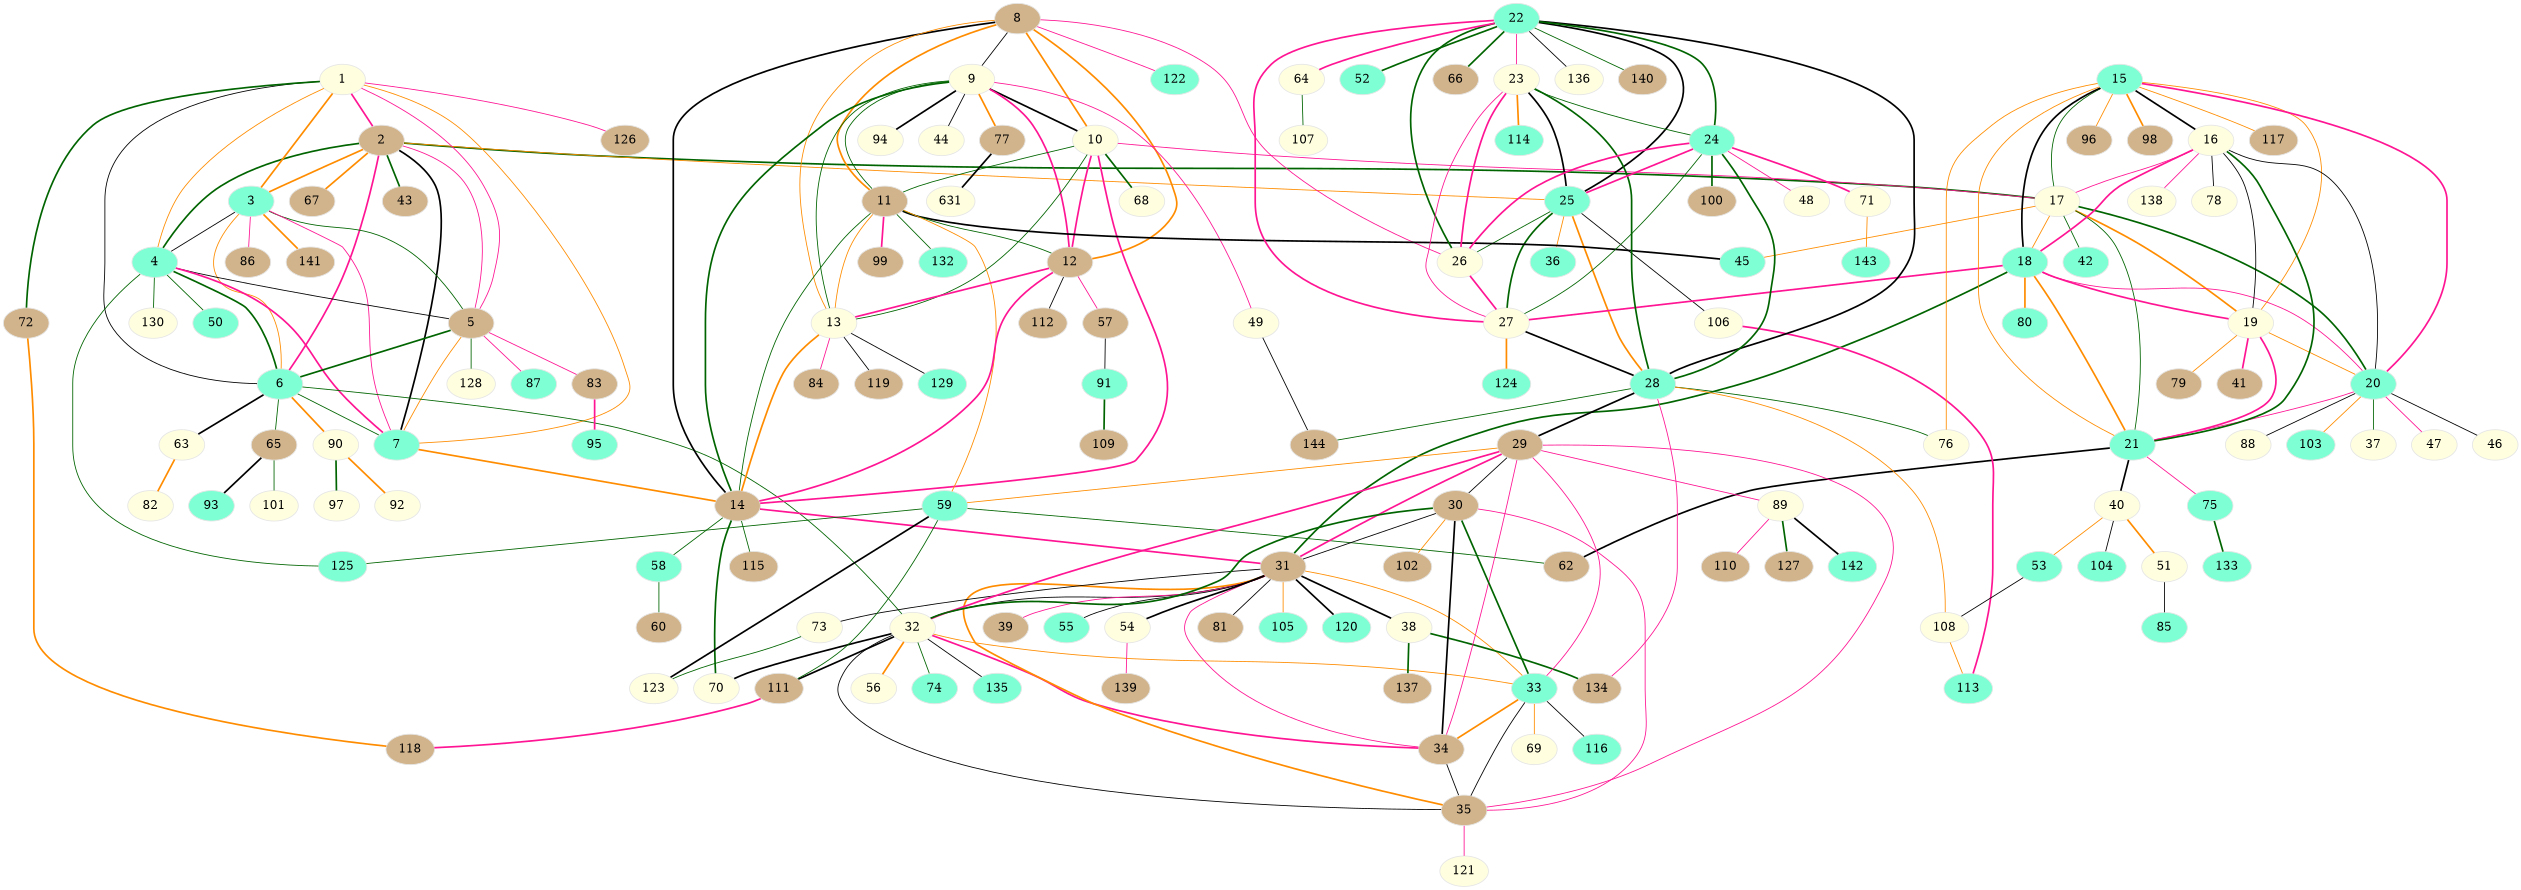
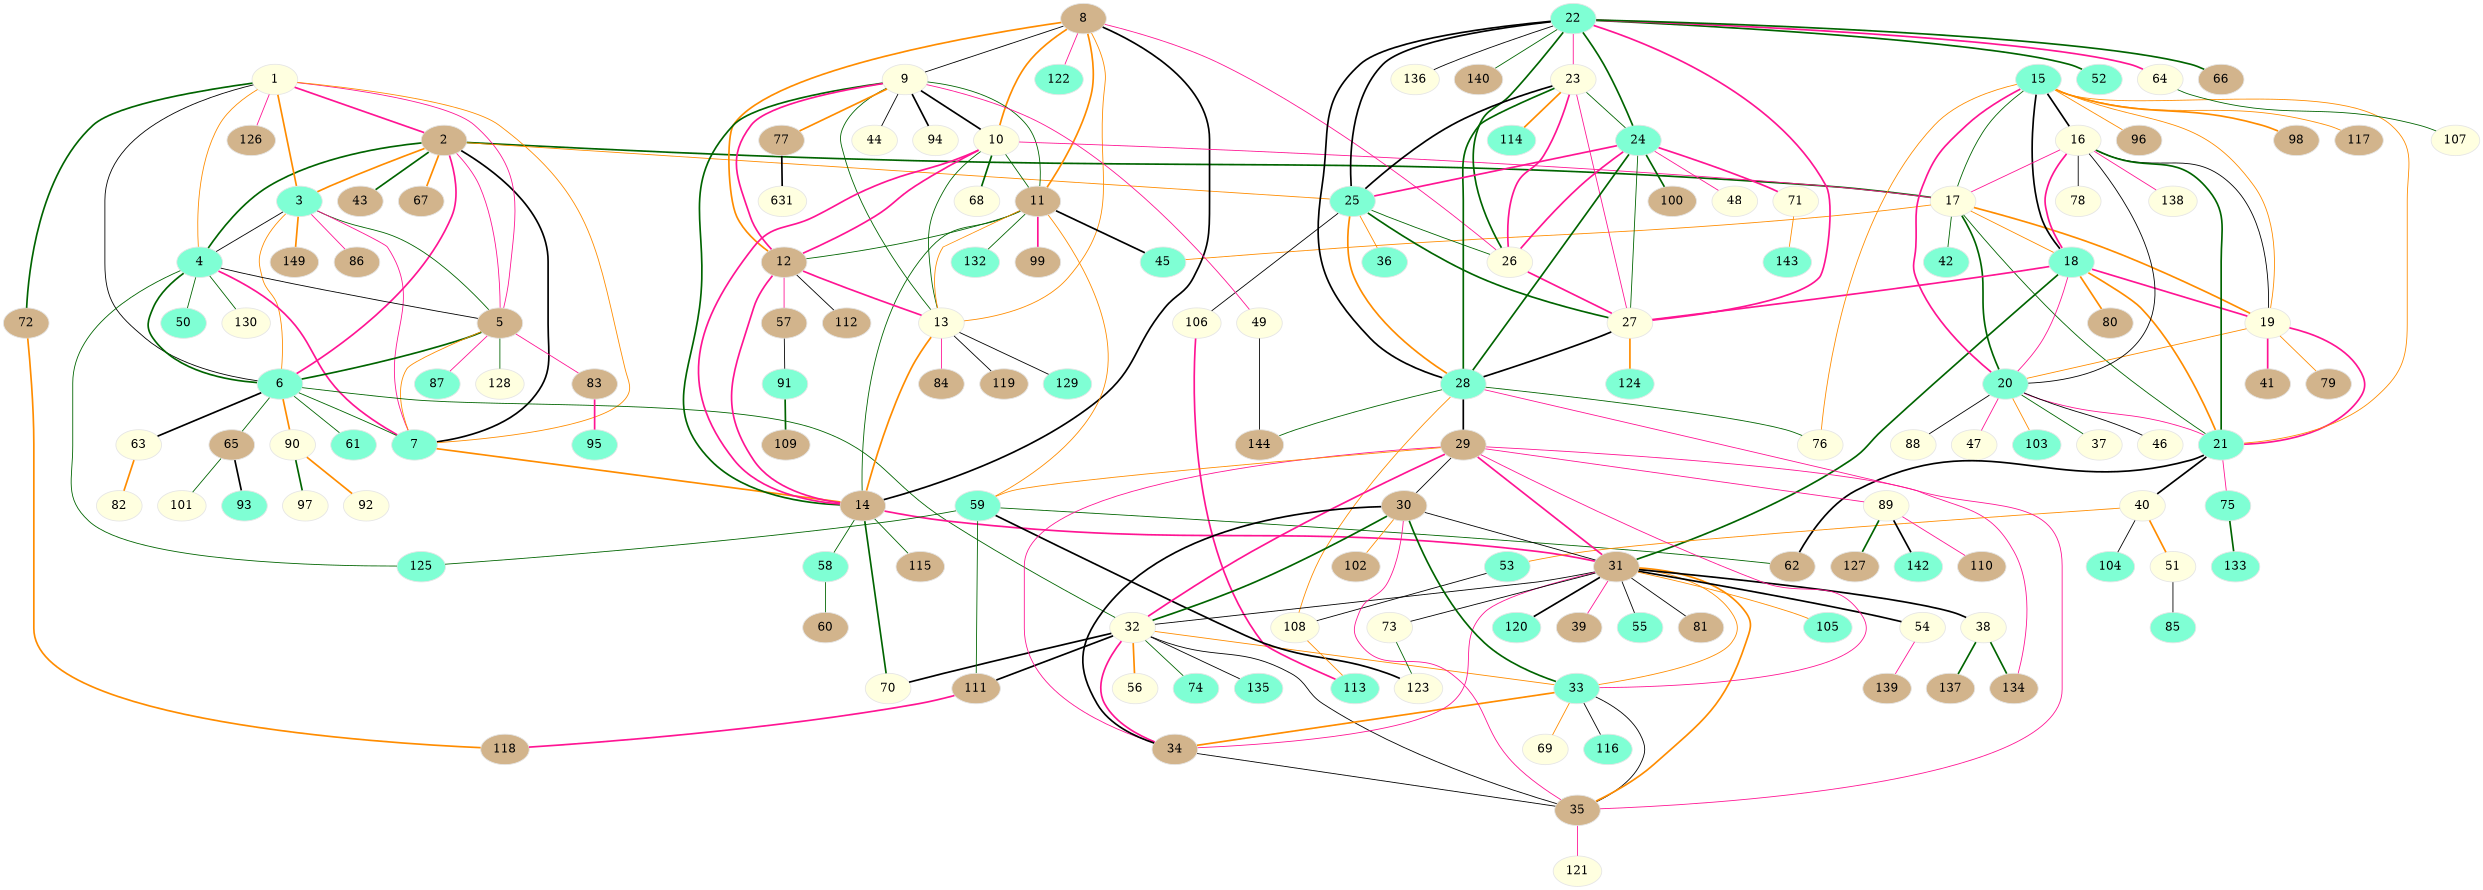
node "141": label "141" -> "149"
node "80": fillcolor aquamarine -> tan
node "61": added
